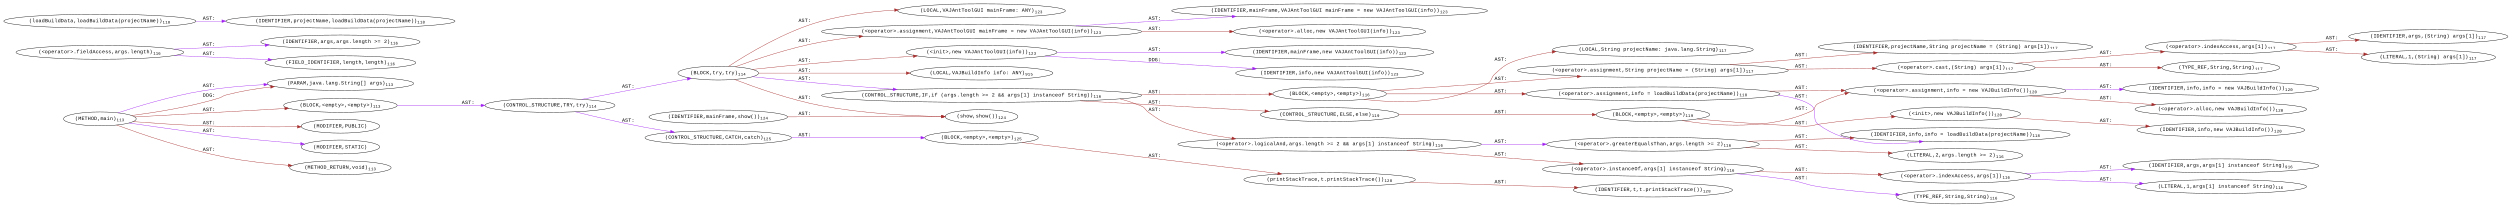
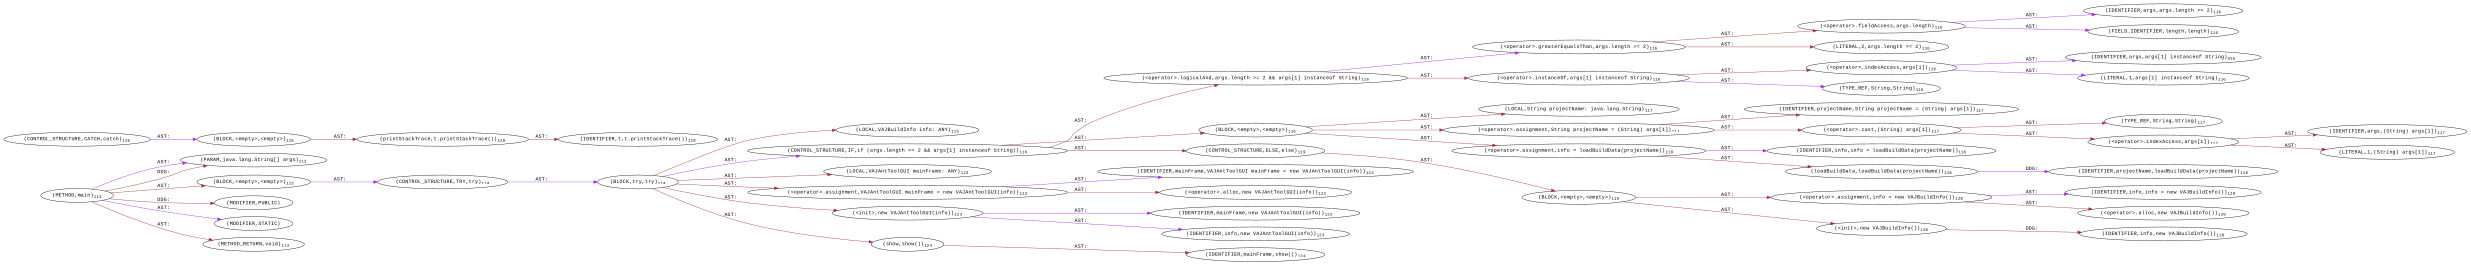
edge "(loadBuildData,loadBuildData(projectName))" -> "(IDENTIFIER,projectName,loadBuildData(projectName))": label "AST: " -> "DDG: "
edge "(<init>,new VAJAntToolGUI(info))" -> "(IDENTIFIER,info,new VAJAntToolGUI(info))": label "DDG: " -> "AST: "
node "(LOCAL,VAJBuildInfo info: ANY)": text "915" -> "115"
edge "(<operator>.assignment,info = loadBuildData(projectName))" -> "(<operator>.assignment,info = new VAJBuildInfo())": now "(<operator>.assignment,info = loadBuildData(projectName))" -> "(loadBuildData,loadBuildData(projectName))"
edge "(IDENTIFIER,mainFrame,show())" -> "(show,show())": reversed
edge "(<init>,new VAJBuildInfo())" -> "(IDENTIFIER,info,new VAJBuildInfo())": label "AST: " -> "DDG: "
edge "(METHOD,main)" -> "(MODIFIER,PUBLIC)": label "AST: " -> "DDG: "
edge "(CONTROL_STRUCTURE,TRY,try)" -> "(CONTROL_STRUCTURE,CATCH,catch)": removed, label "AST:"
edge "(<operator>.greaterEqualsThan,args.length >= 2)" -> "(IDENTIFIER,info,info = loadBuildData(projectName))": now "(<operator>.greaterEqualsThan,args.length >= 2)" -> "(<operator>.fieldAccess,args.length)"
